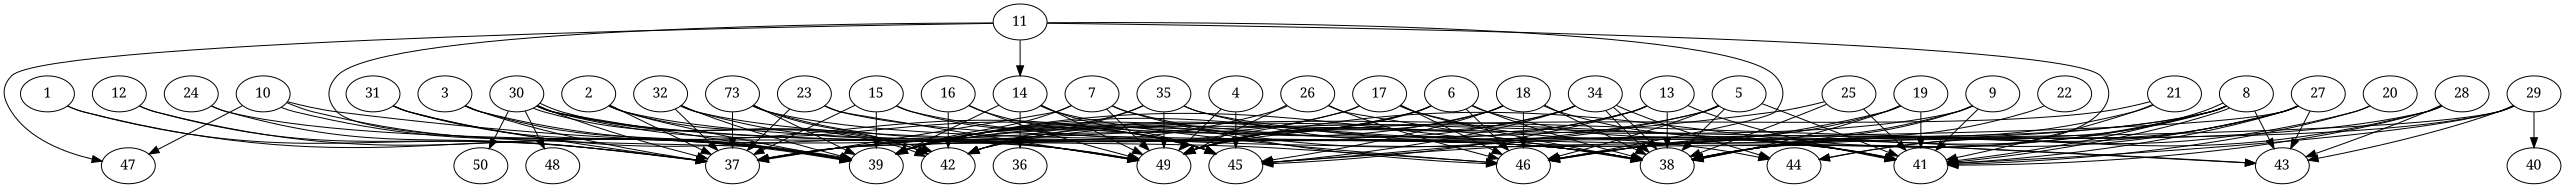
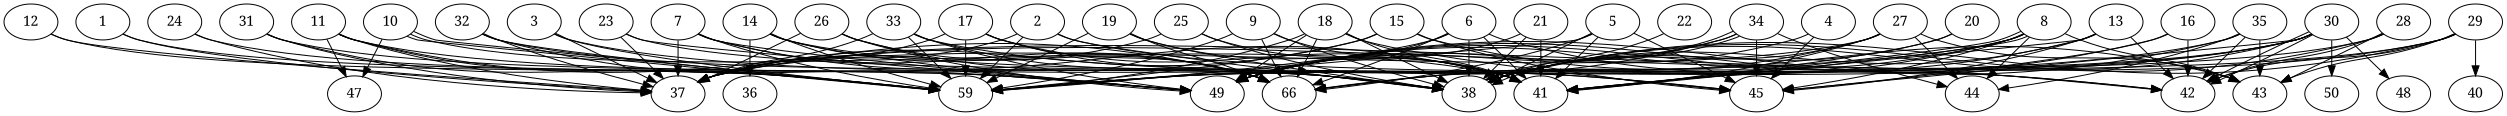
edge "11" -> "14": now "11" -> "37"
edge "29" -> "42": added
node "73": label "73" -> "33"
node "39": label "39" -> "59"
node "46": label "46" -> "66"
